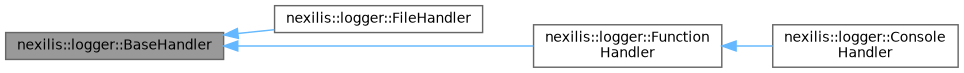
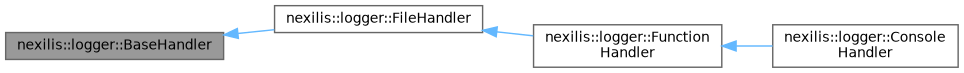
edge "nexilis::logger::Function Handler" -> "nexilis::logger::BaseHandler": now "nexilis::logger::Function Handler" -> "nexilis::logger::FileHandler"
